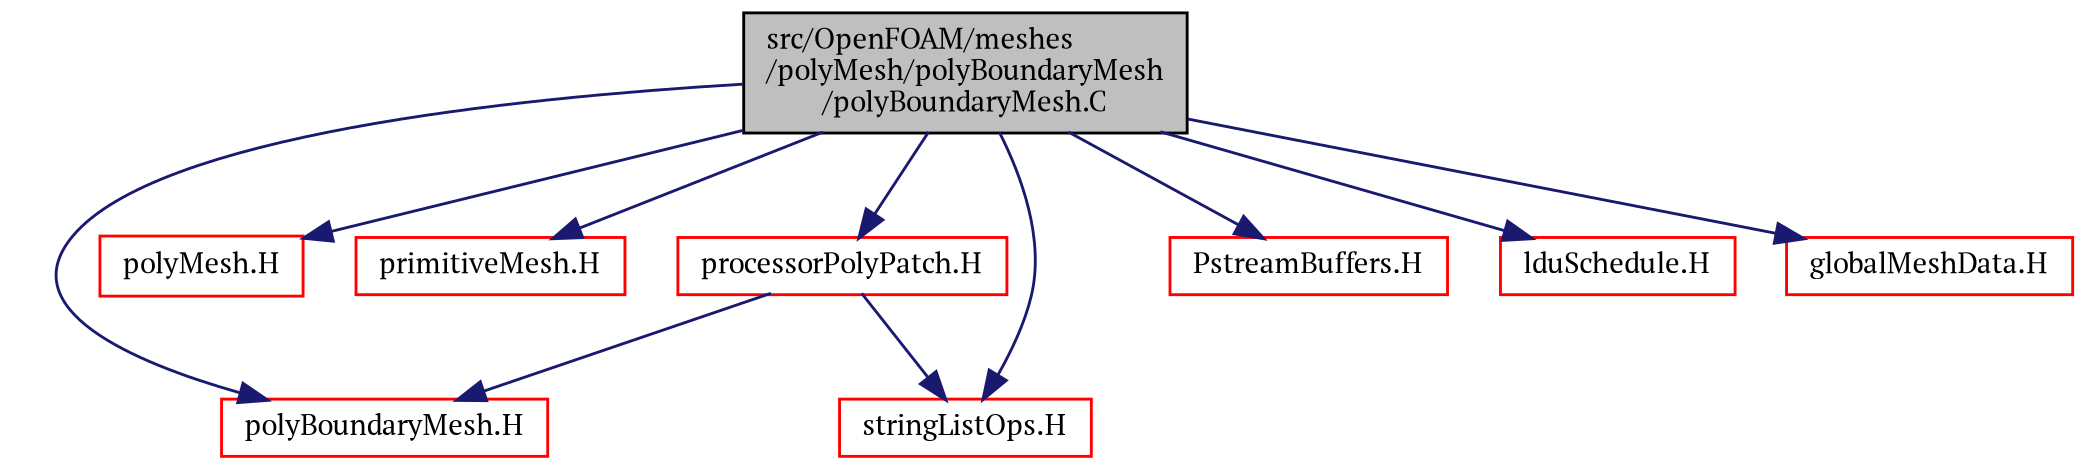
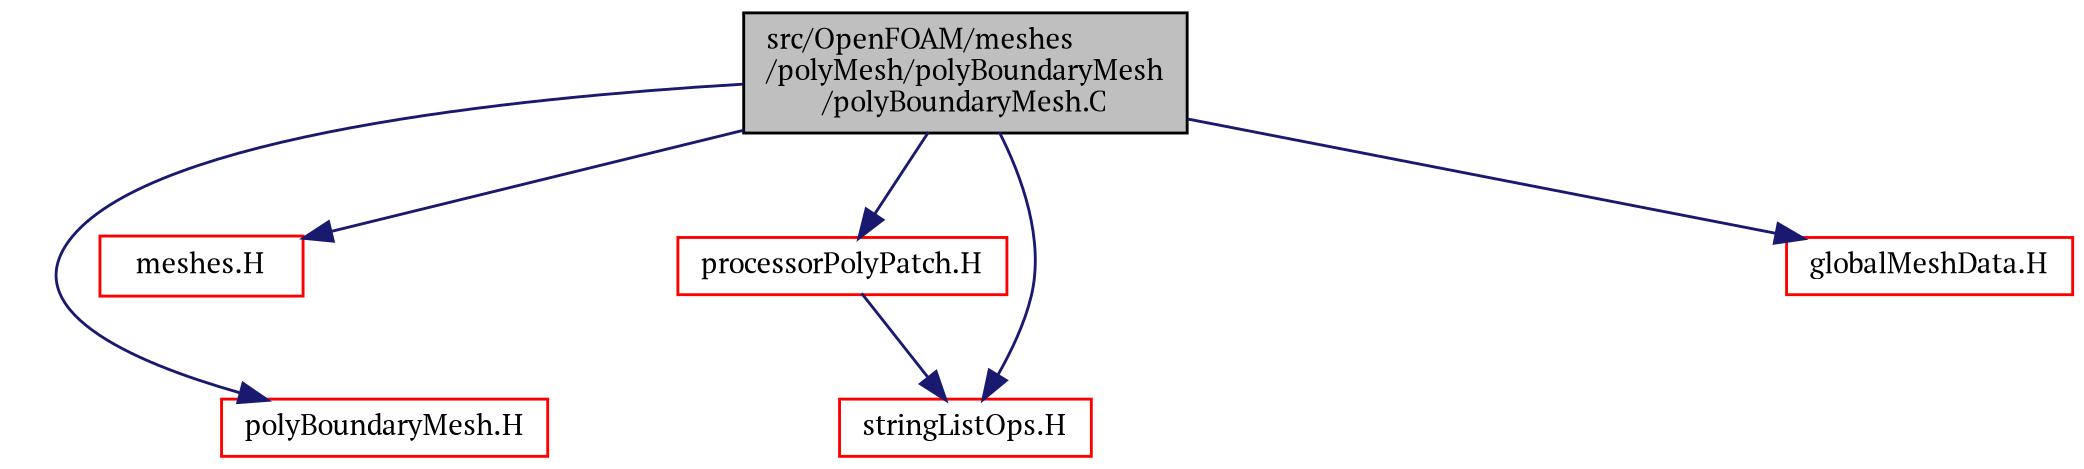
node "polyMesh.H": label "polyMesh.H" -> "meshes.H"
node "primitiveMesh.H": removed
node "PstreamBuffers.H": removed
node "lduSchedule.H": removed
edge "processorPolyPatch.H" -> "polyBoundaryMesh.H": removed
